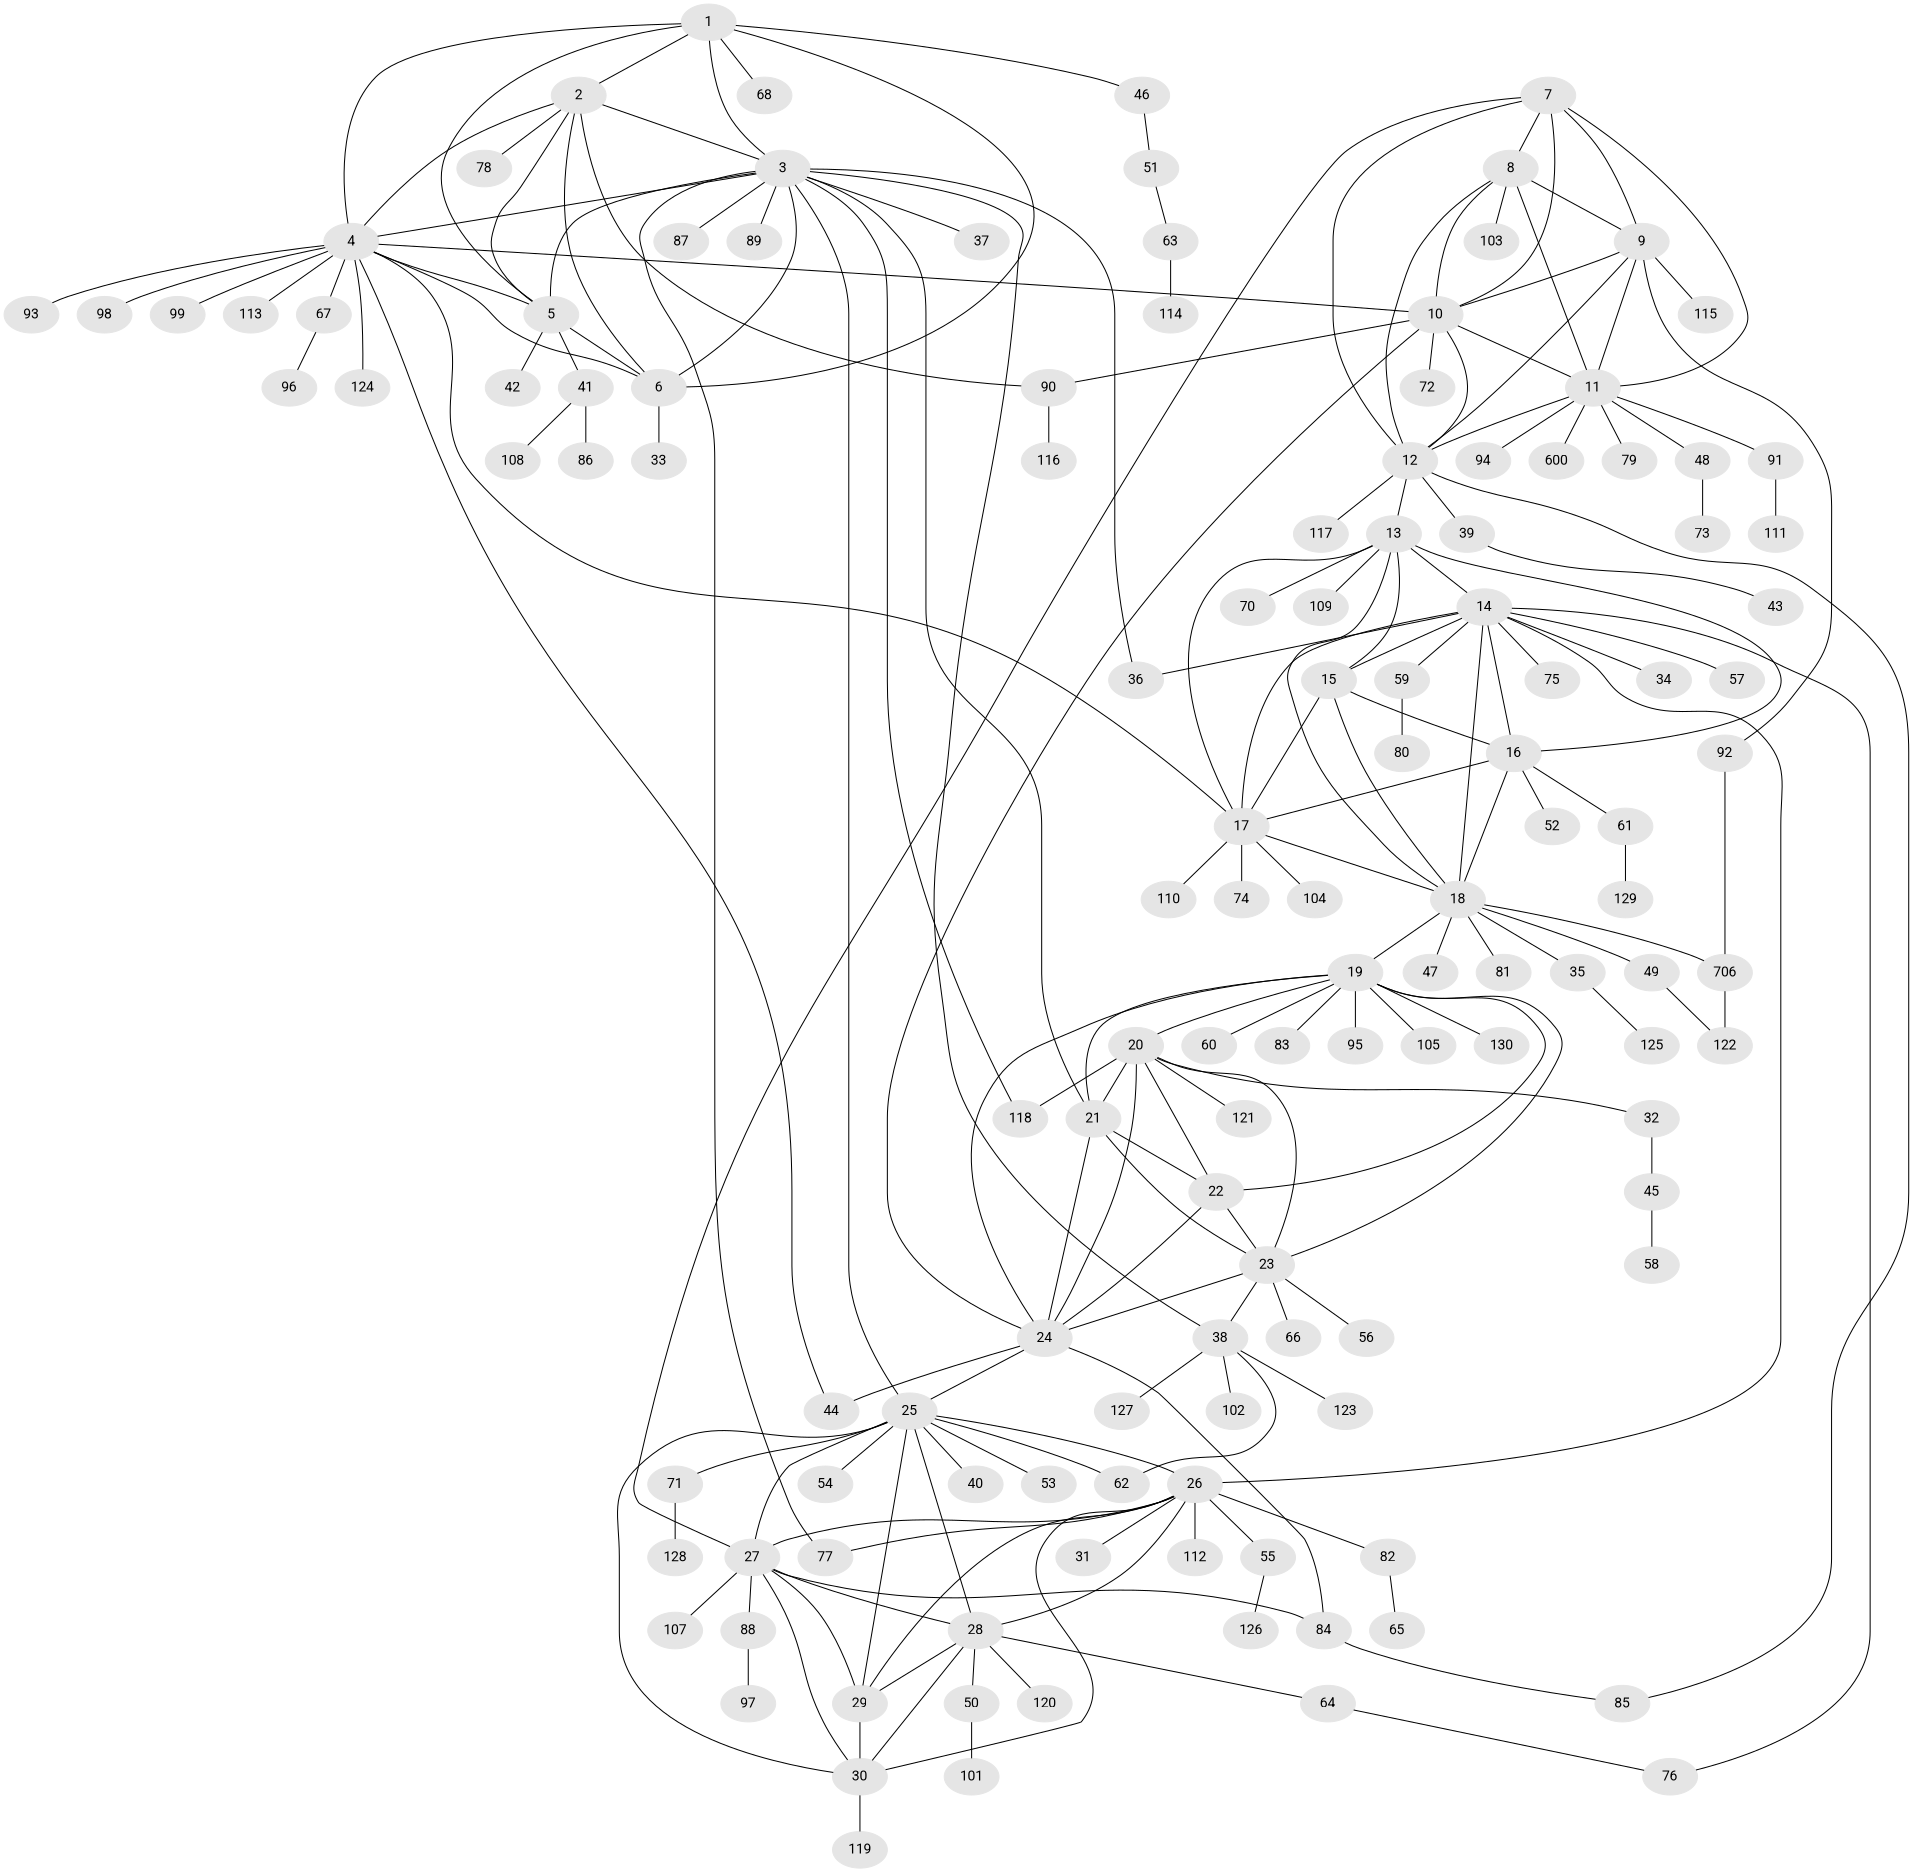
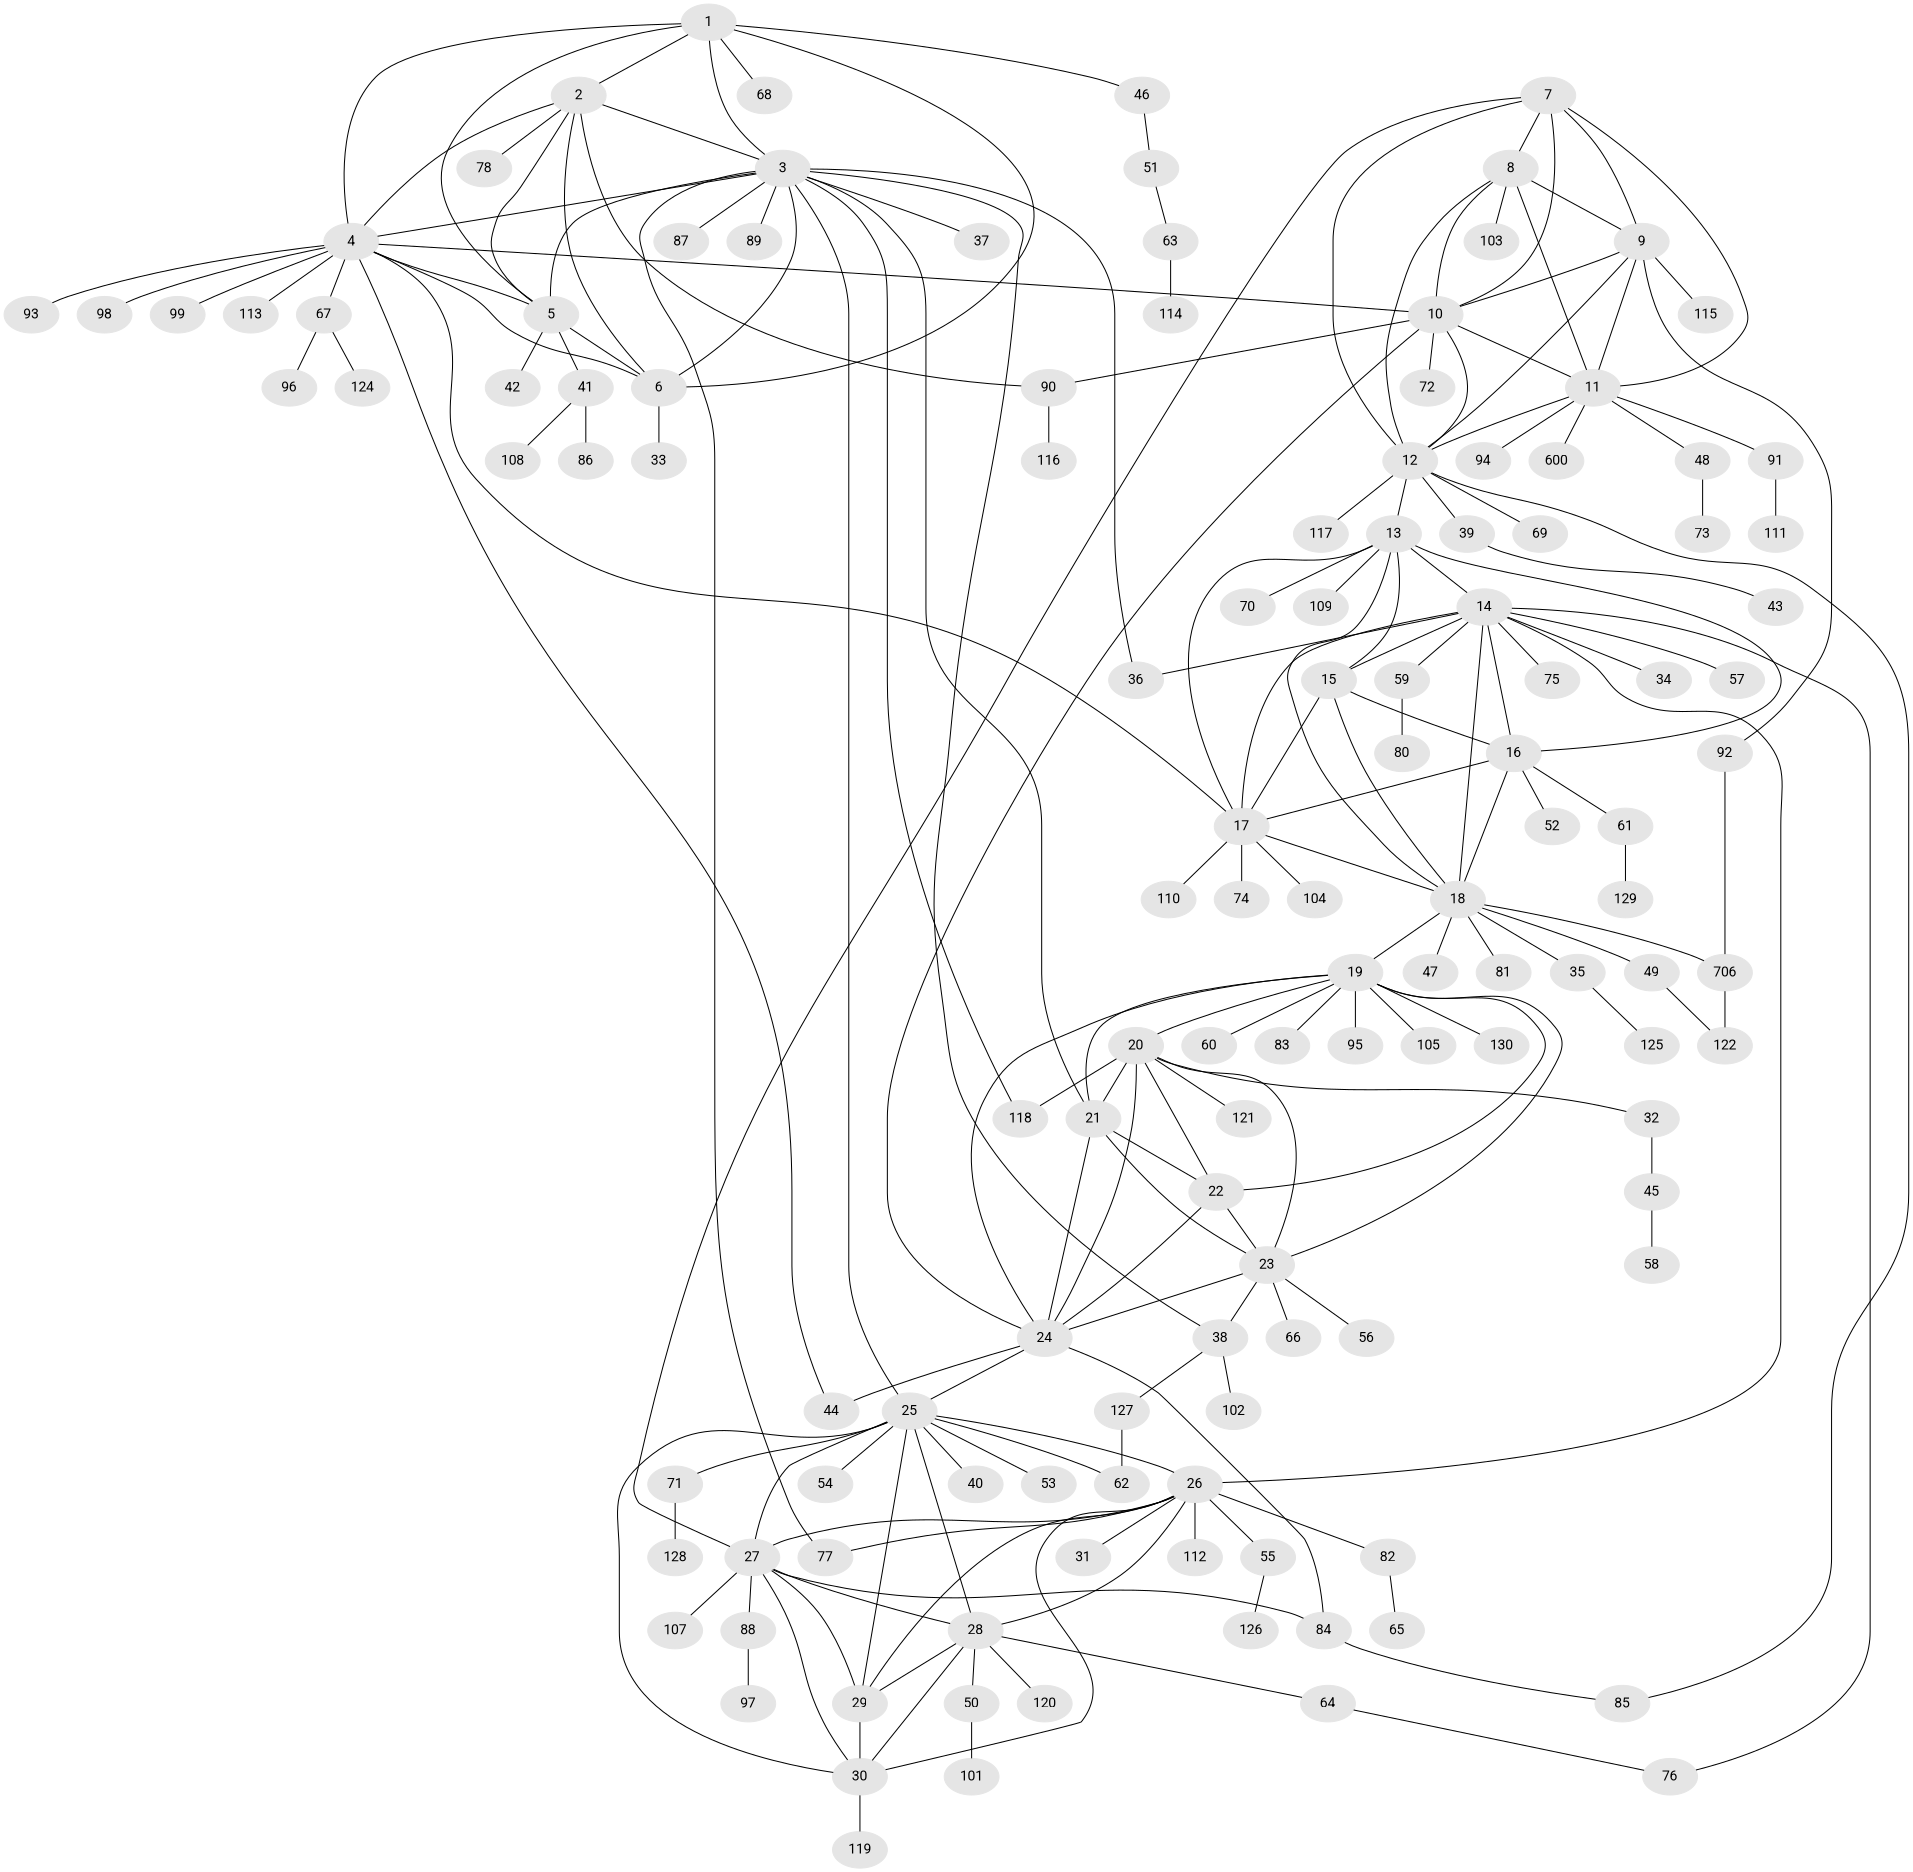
edge "4" -- "124": now "67" -- "124"
node "79": removed
node "69": added
node "123": removed
edge "38" -- "62": now "127" -- "62"
